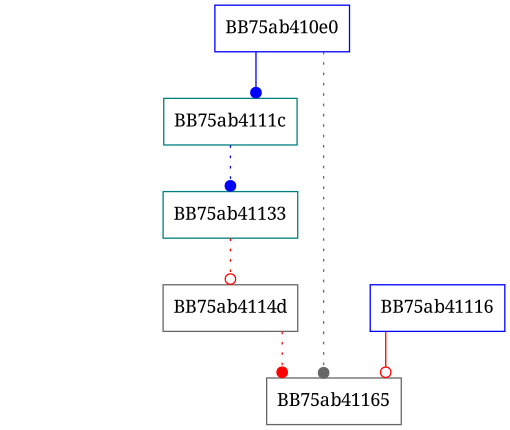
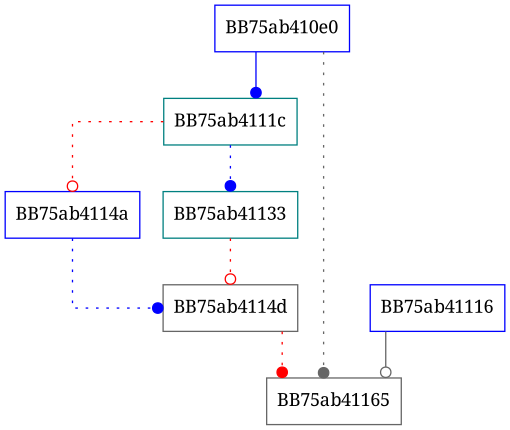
node "BB75ab4114a": added
edge "BB75ab41116" -> "BB75ab41165": color red -> gray40
